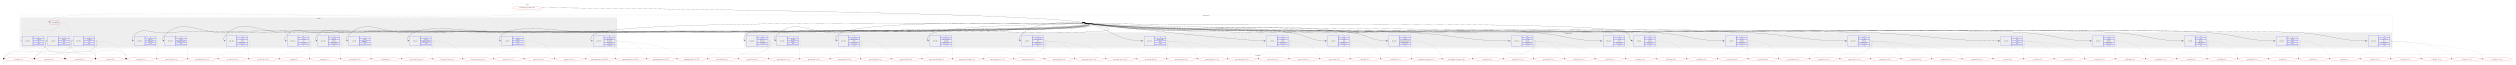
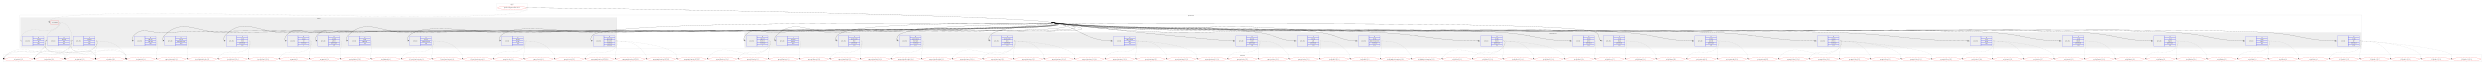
node "app-emulation/libvirt-3.6.0": removed
